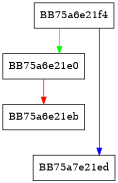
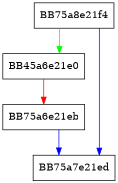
node "BB75a6e21f4": label "BB75a6e21f4" -> "BB75a8e21f4"
node "BB75a6e21e0": label "BB75a6e21e0" -> "BB45a6e21e0"
edge "BB75a6e21eb" -> "BB75a7e21ed": added
